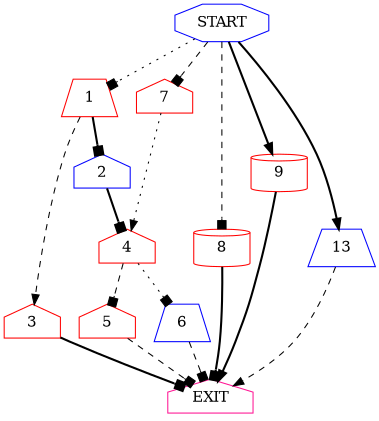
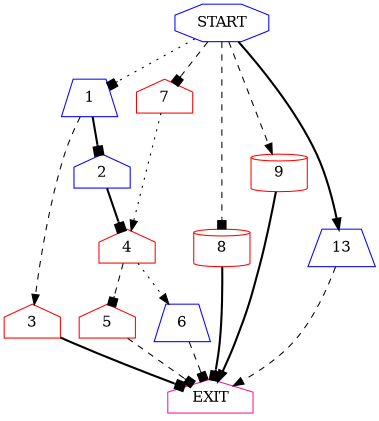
edge "START" -> "9": style bold -> dashed
node "1": color red -> blue
edge "4" -> "6": arrowhead box -> normal
